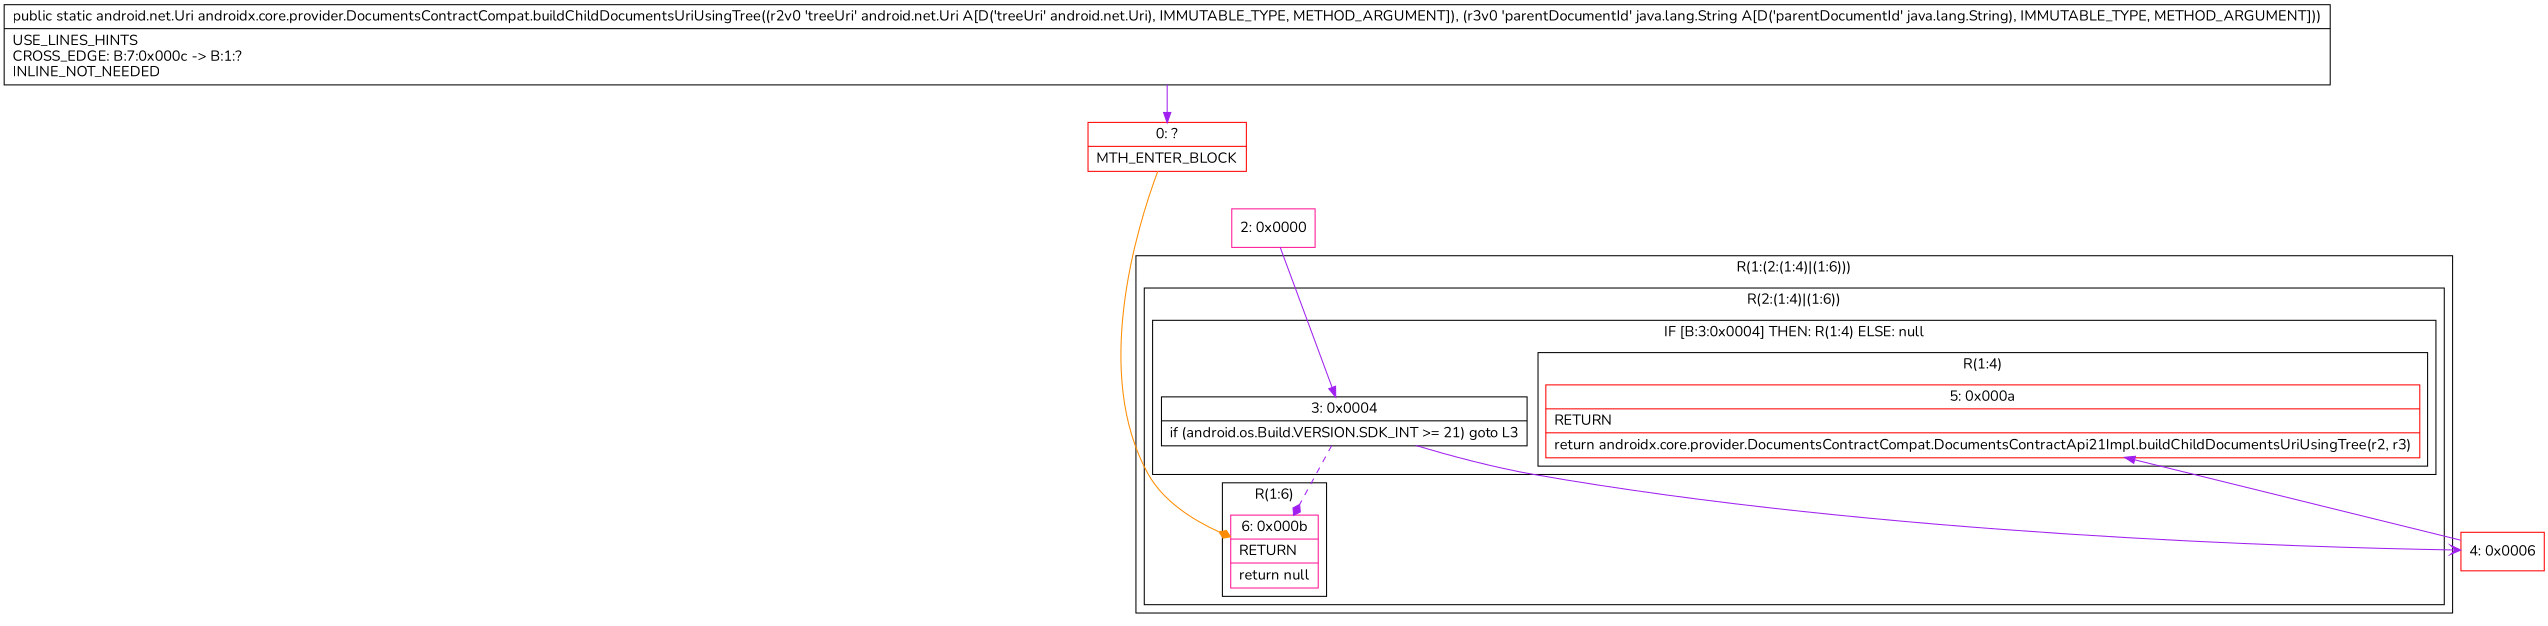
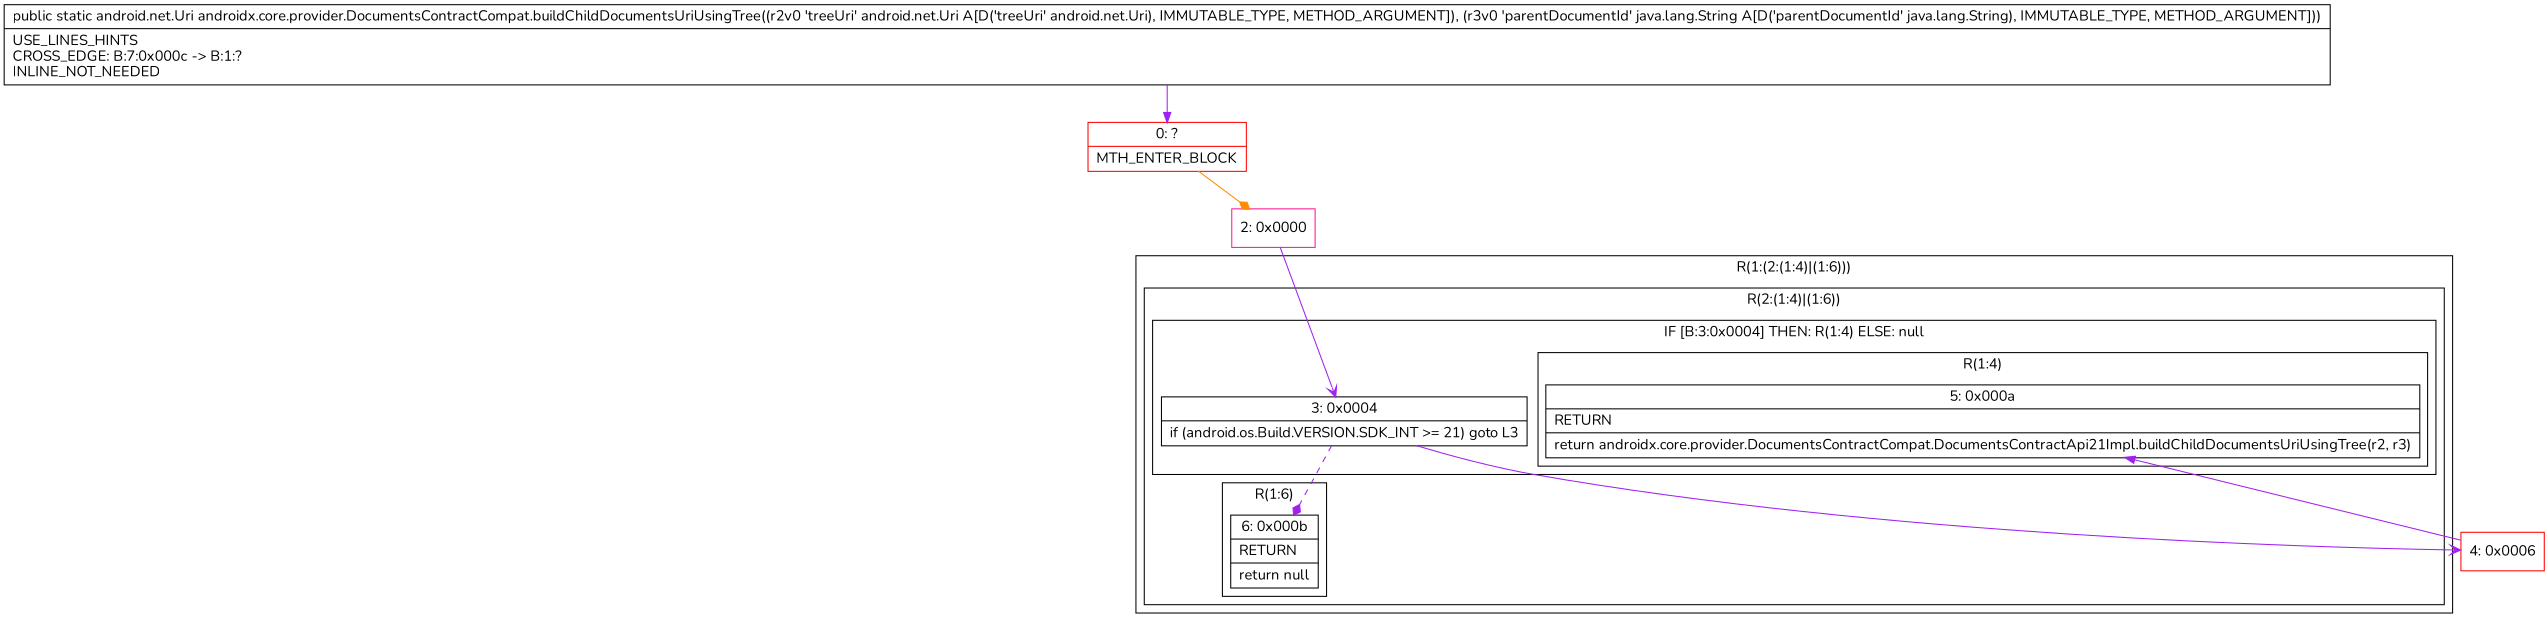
edge "2: 0x0000" -> "3: 0x0004": arrowhead normal -> vee
edge "0: ?" -> "6: 0x000b": now "0: ?" -> "2: 0x0000"
node "5: 0x000a": color red -> black
node "6: 0x000b": color deeppink -> black
